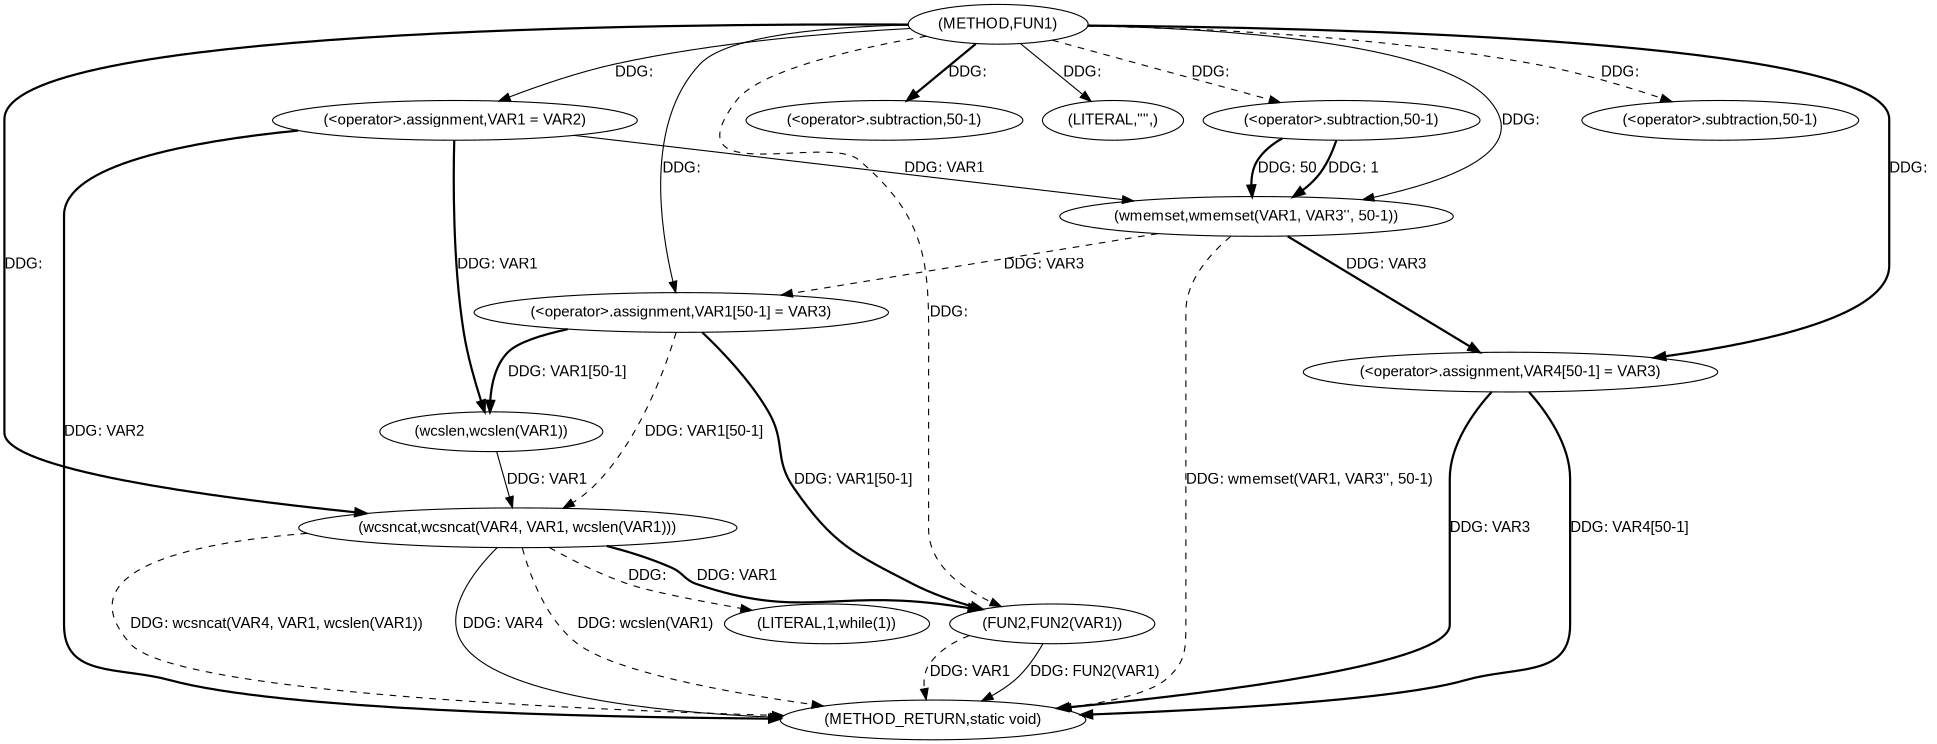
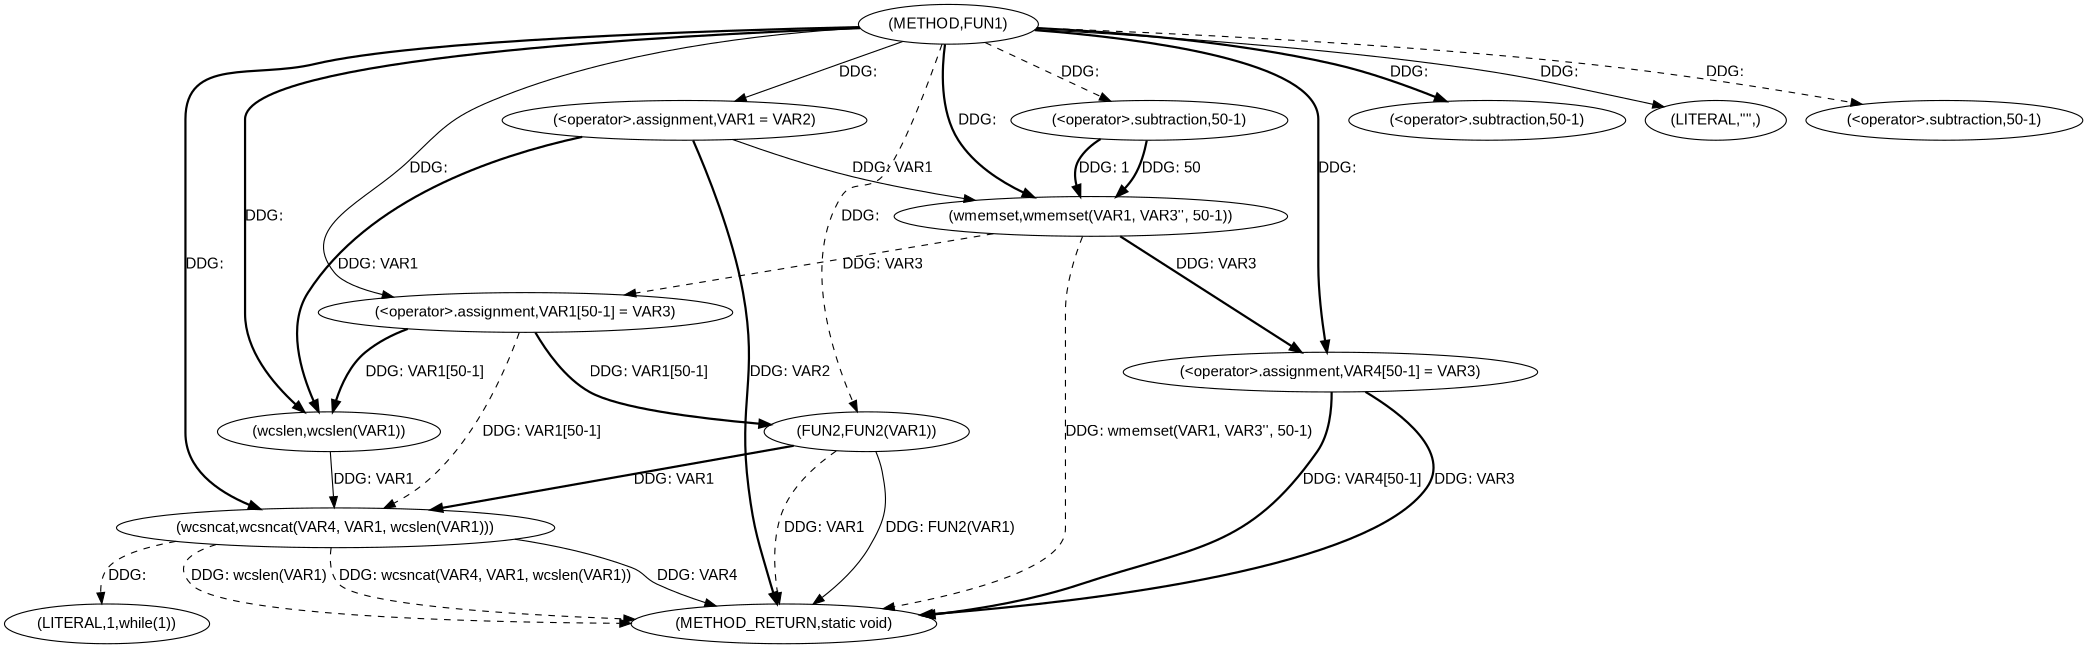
edge "(METHOD,FUN1)" -> "(wmemset,wmemset(VAR1, VAR3'', 50-1))": style solid -> bold
edge "(METHOD,FUN1)" -> "(wcslen,wcslen(VAR1))": added, label "DDG:"
edge "(wcsncat,wcsncat(VAR4, VAR1, wcslen(VAR1)))" -> "(FUN2,FUN2(VAR1))": reversed
